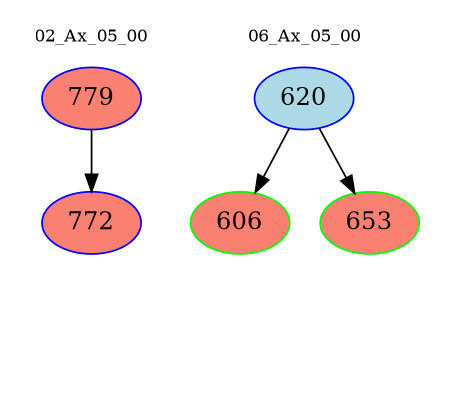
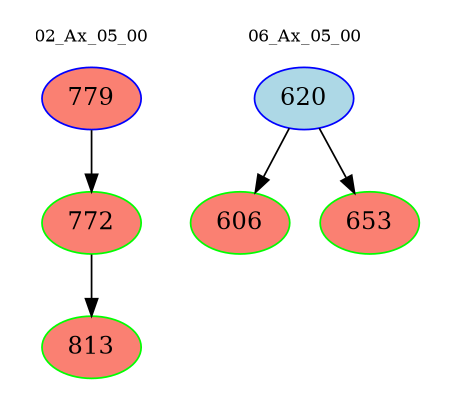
node "772": color blue -> green
node "813": added
